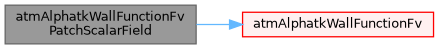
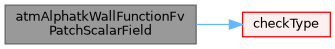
node "atmAlphatkWallFunctionFv": label "atmAlphatkWallFunctionFv" -> "checkType"
